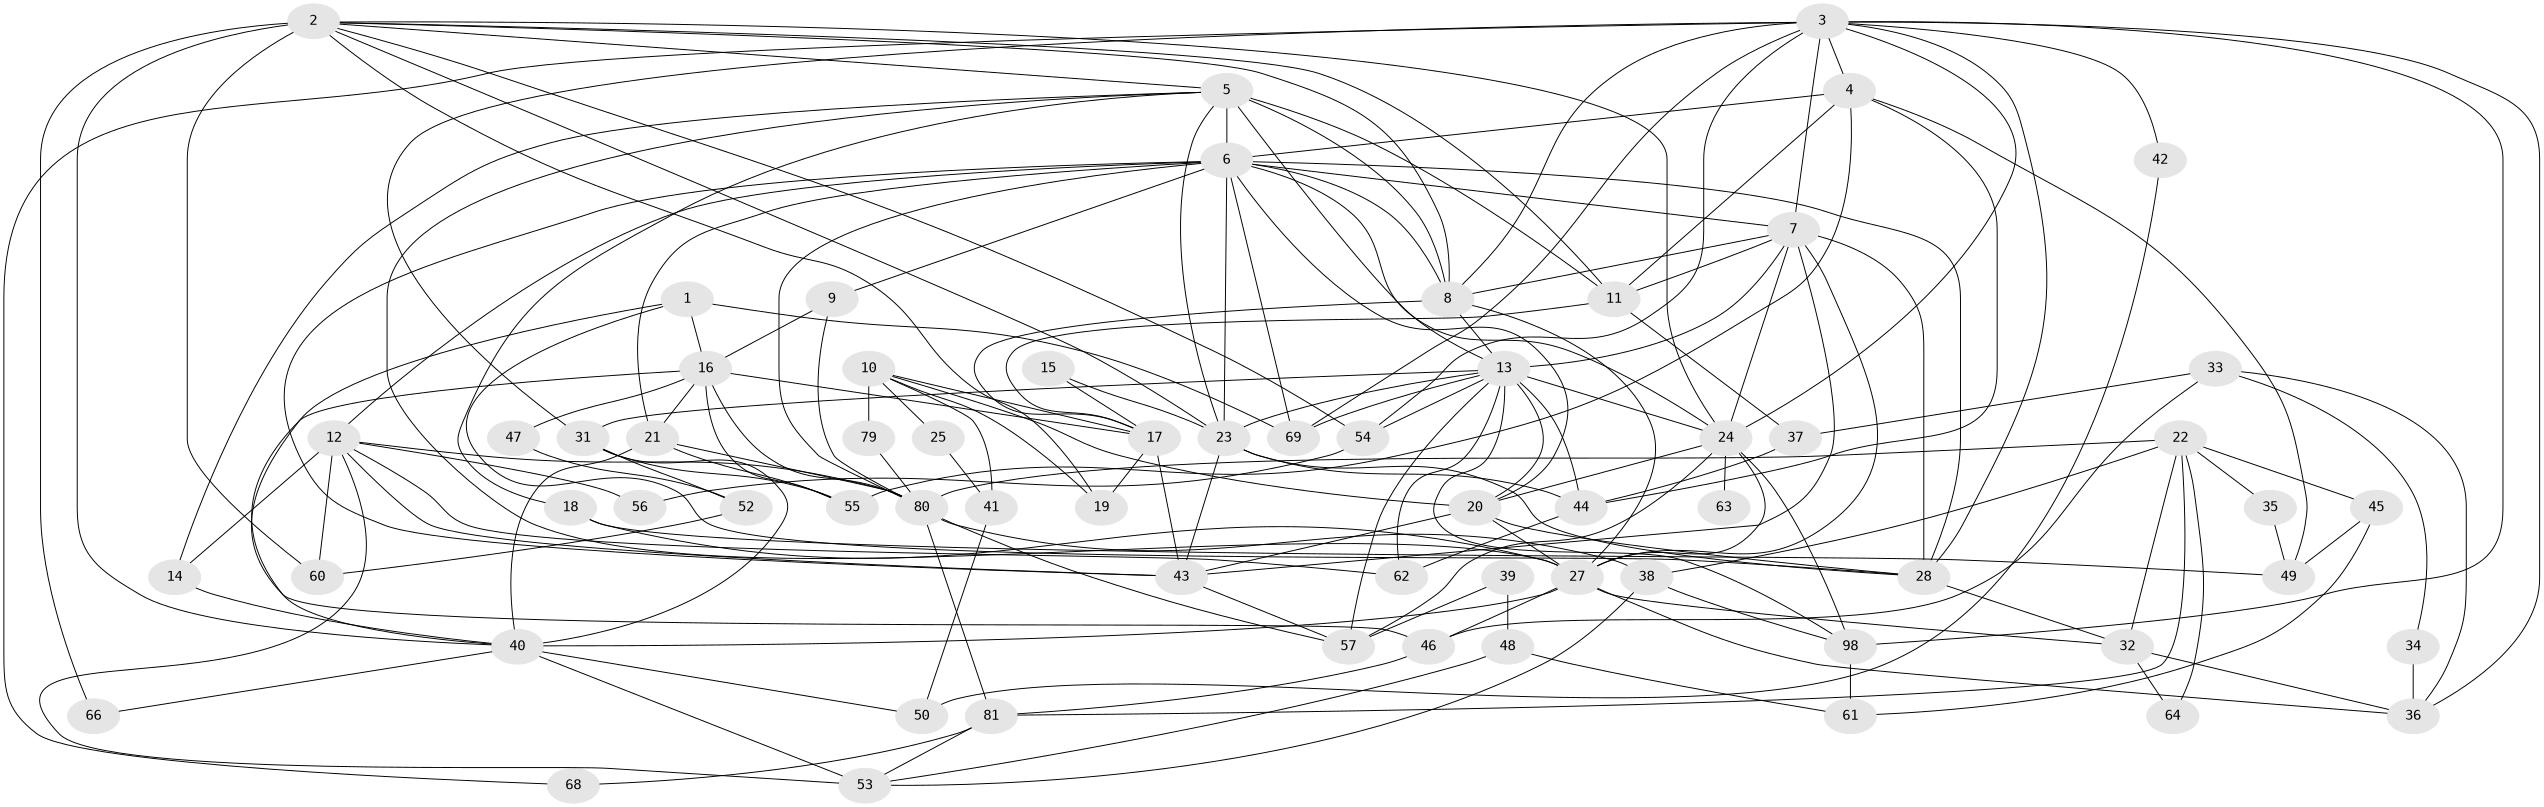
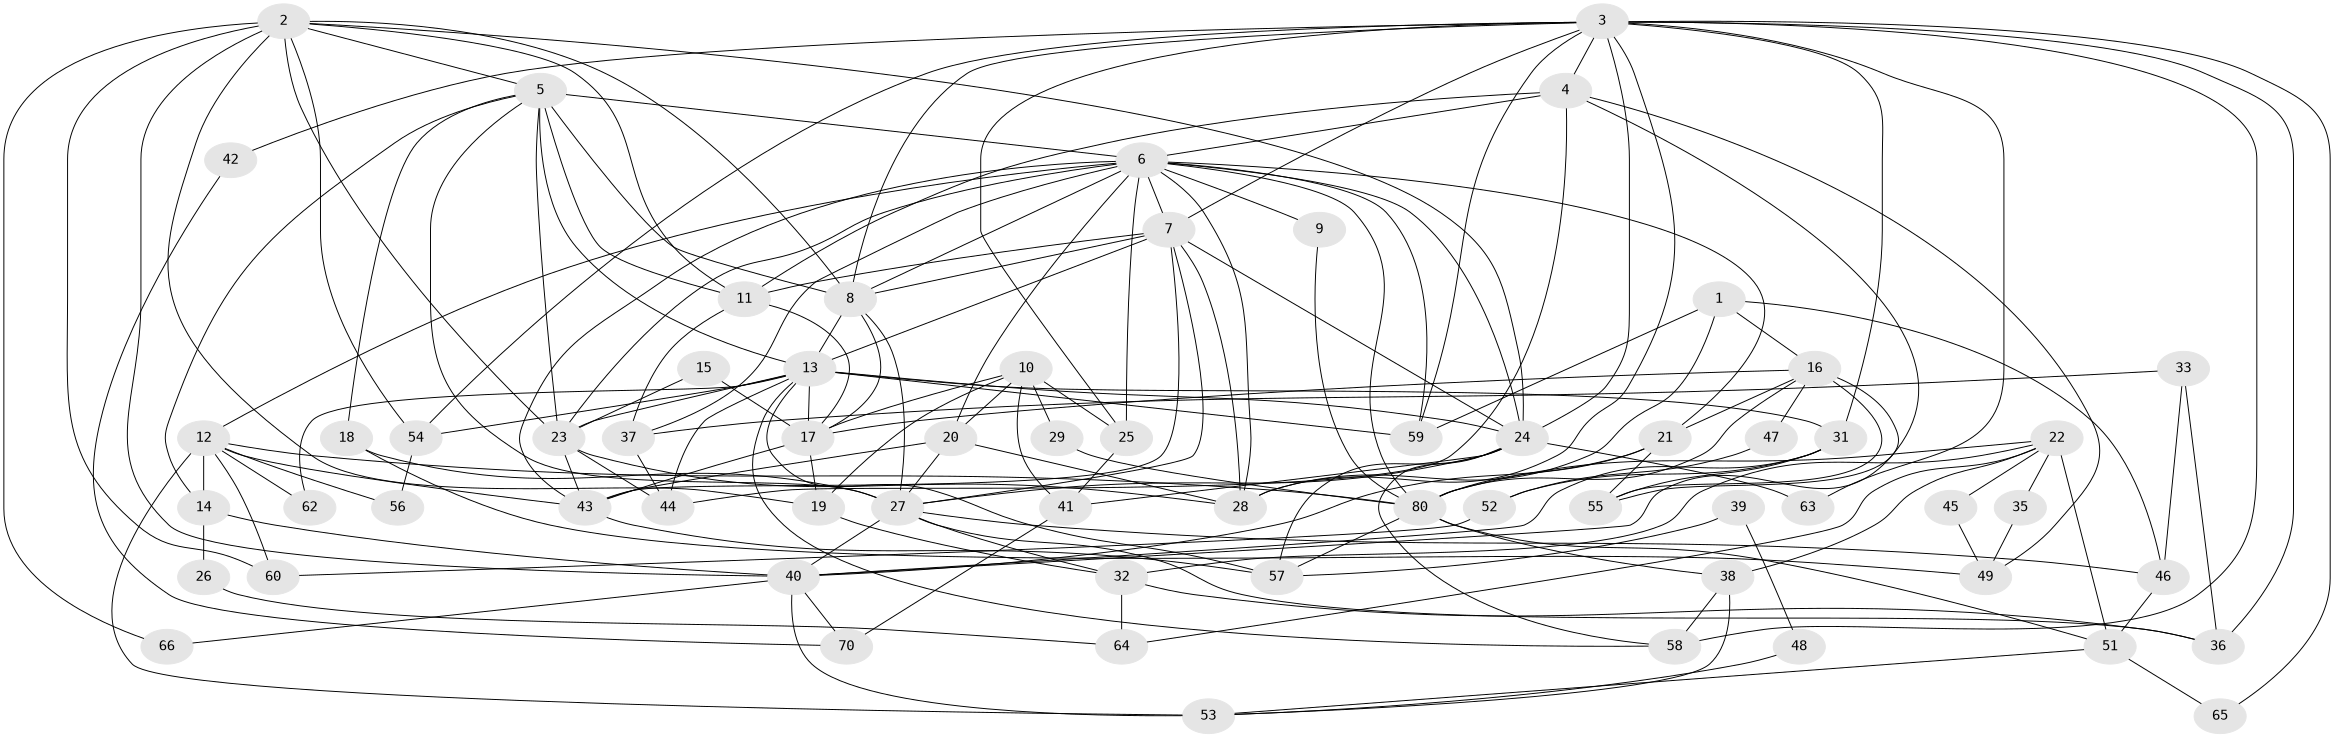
edge "3" -- "25": added
edge "3" -- "63": added
edge "6" -- "37": added
edge "6" -- "25": added
edge "9" -- "16": removed
node "79": label "79" -> "29"
node "69": label "69" -> "59"
edge "13" -- "20": now "13" -- "17"
edge "24" -- "20": now "24" -- "41"
edge "44" -- "62": removed
node "26": added
edge "28" -- "32": now "19" -- "32"
node "98": label "98" -> "58"
node "34": removed
node "50": label "50" -> "70"
node "81": label "81" -> "51"
node "61": removed
node "68": label "68" -> "65"
